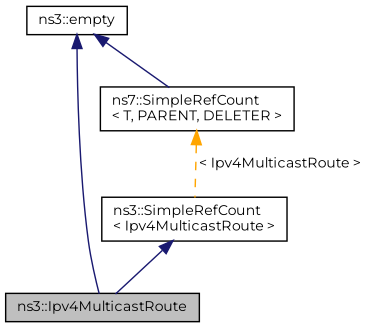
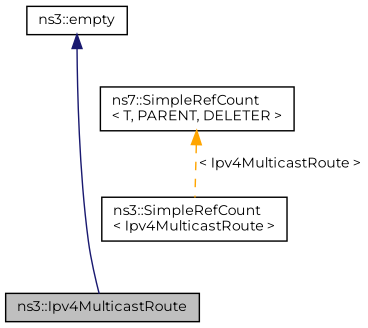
edge "ns7::SimpleRefCount < T, PARENT, DELETER >" -> "ns3::empty": removed
edge "ns3::Ipv4MulticastRoute" -> "ns3::SimpleRefCount < Ipv4MulticastRoute >": removed
